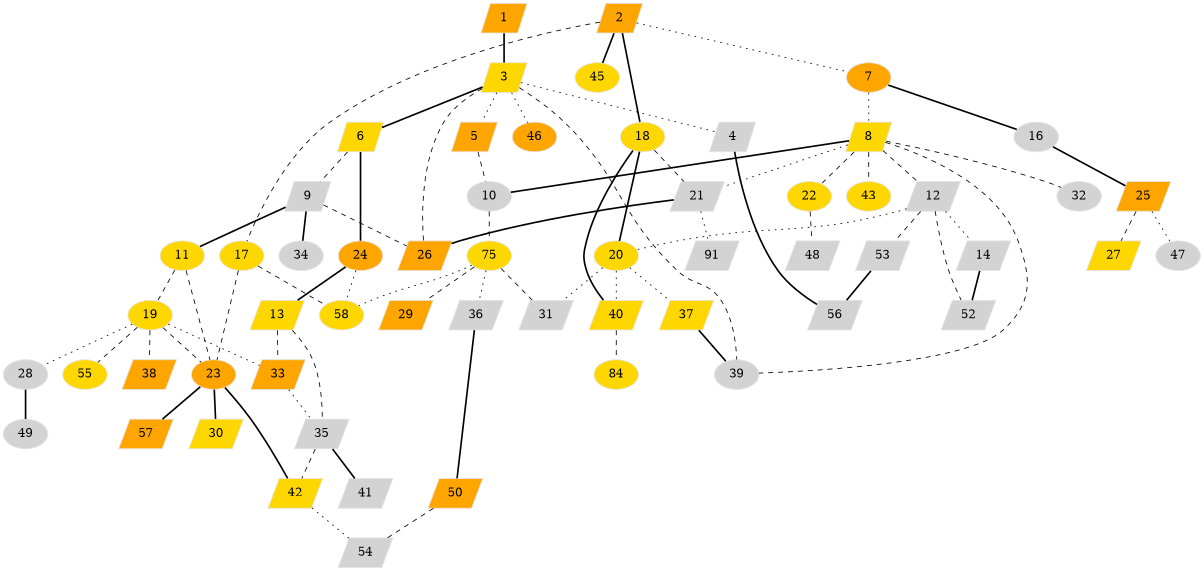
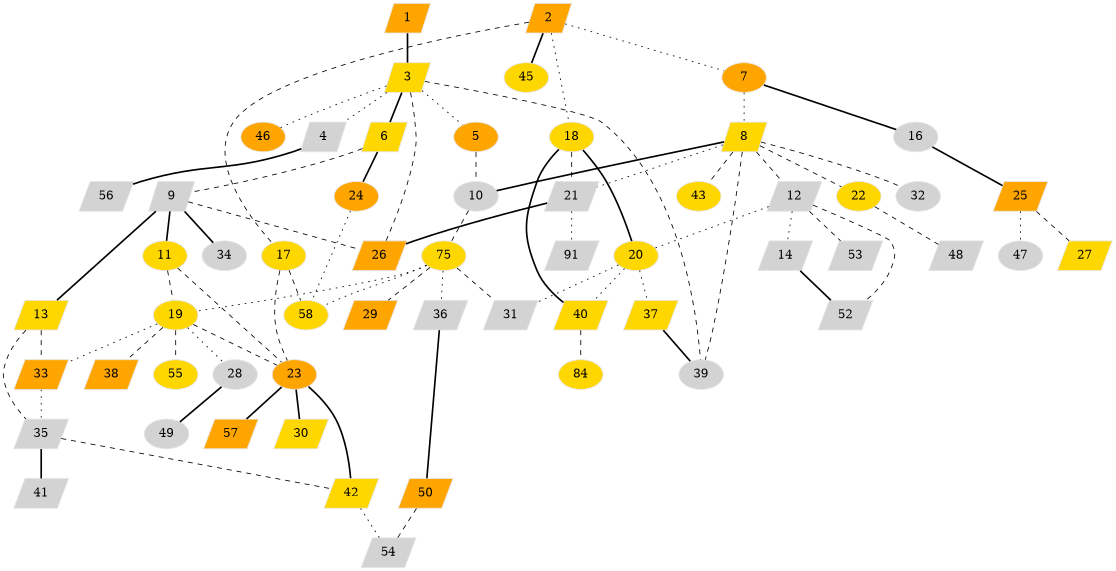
edge "2" -- "18": style bold -> dotted
node "5": shape parallelogram -> ellipse
edge "24" -- "13": now "9" -- "13"
edge "53" -- "56": removed
edge "75" -- "19": added
